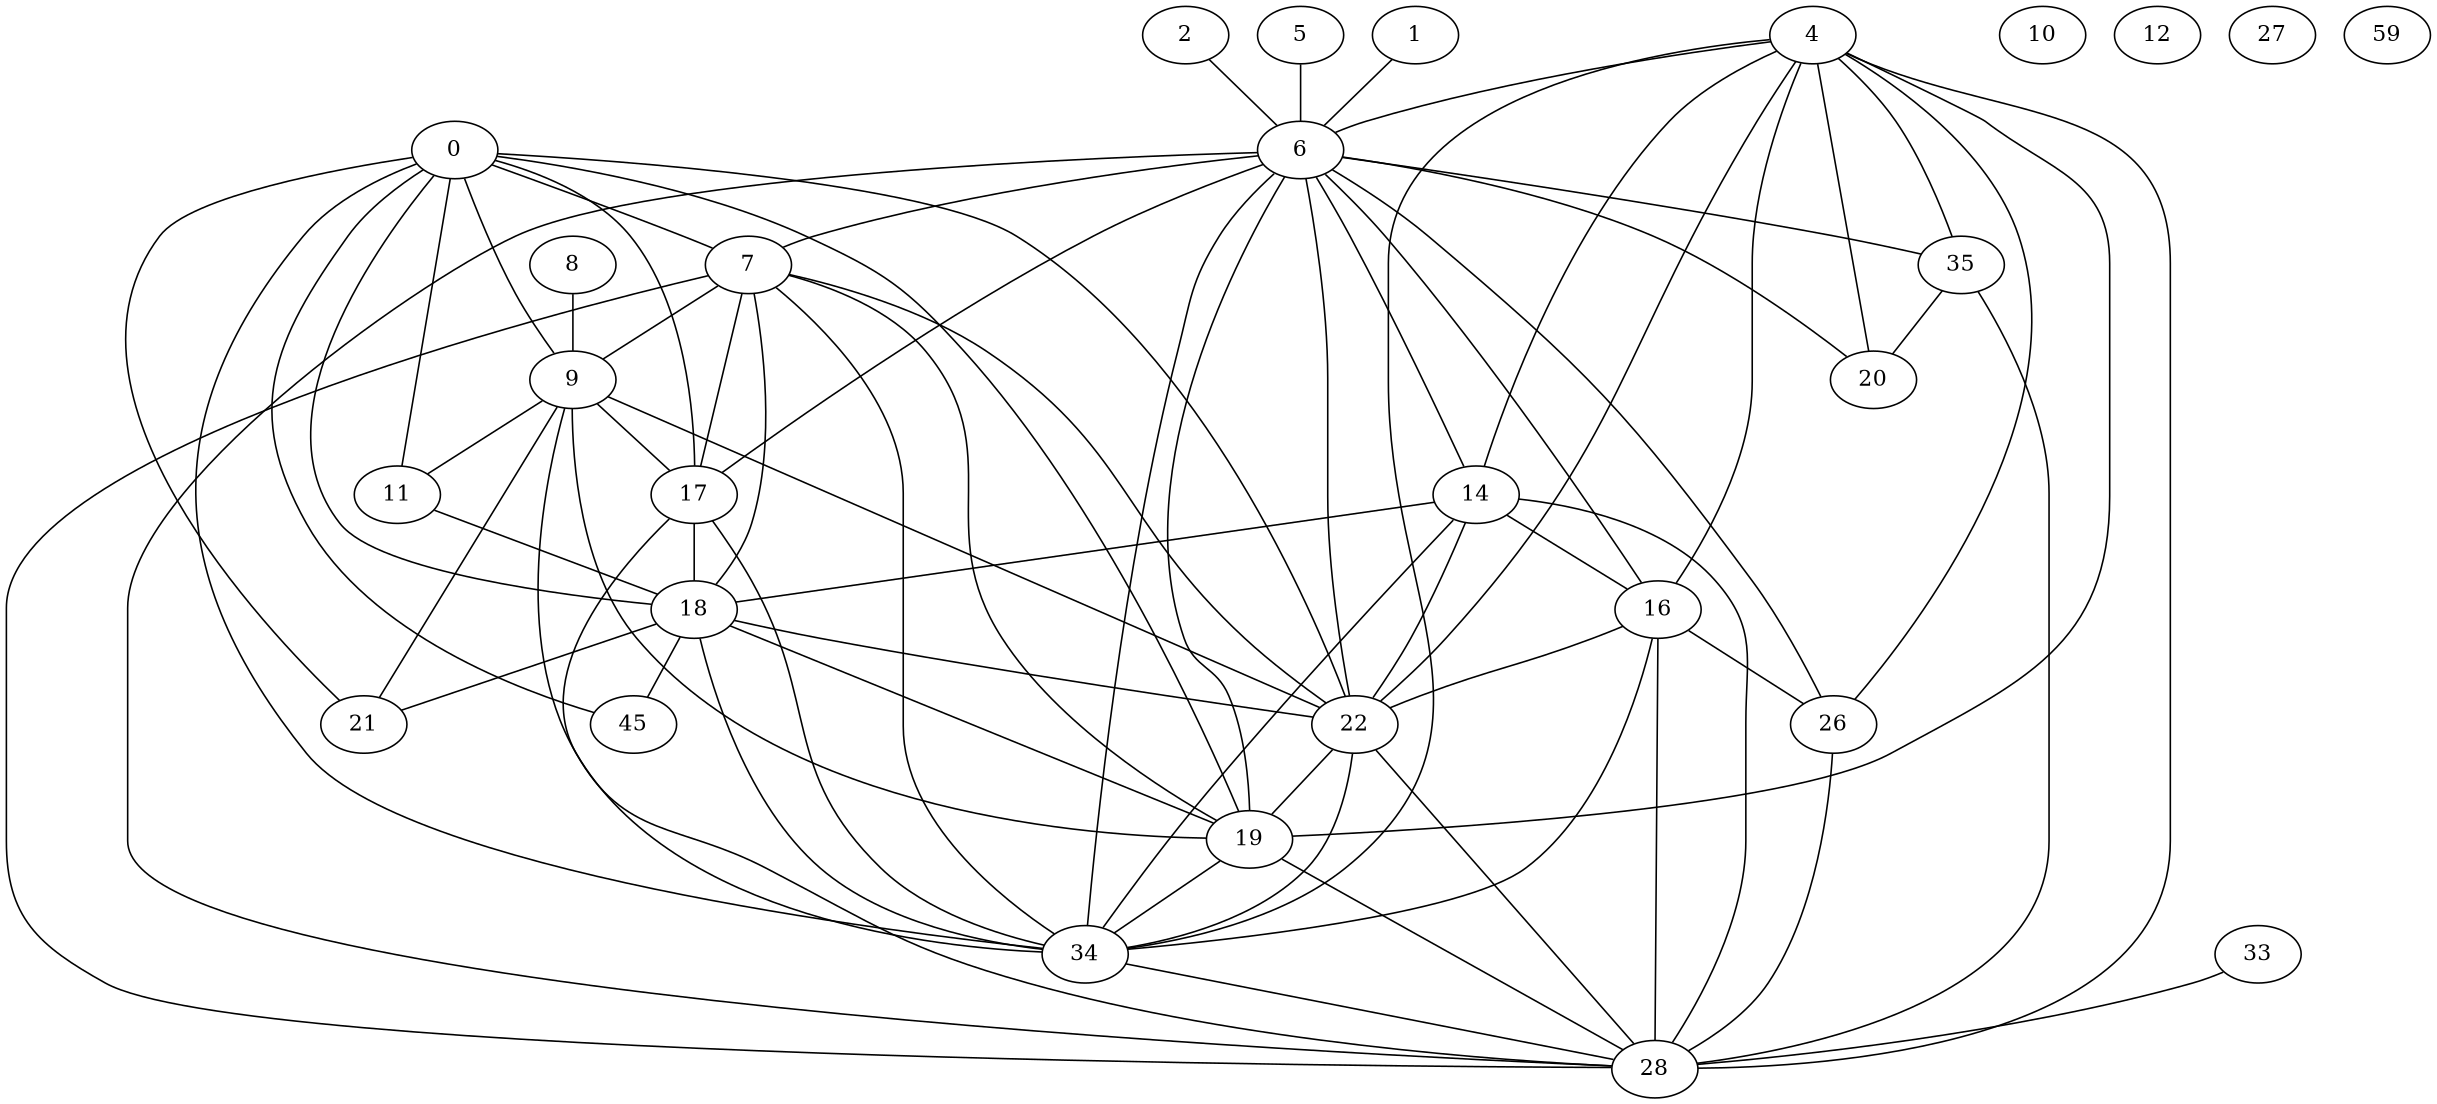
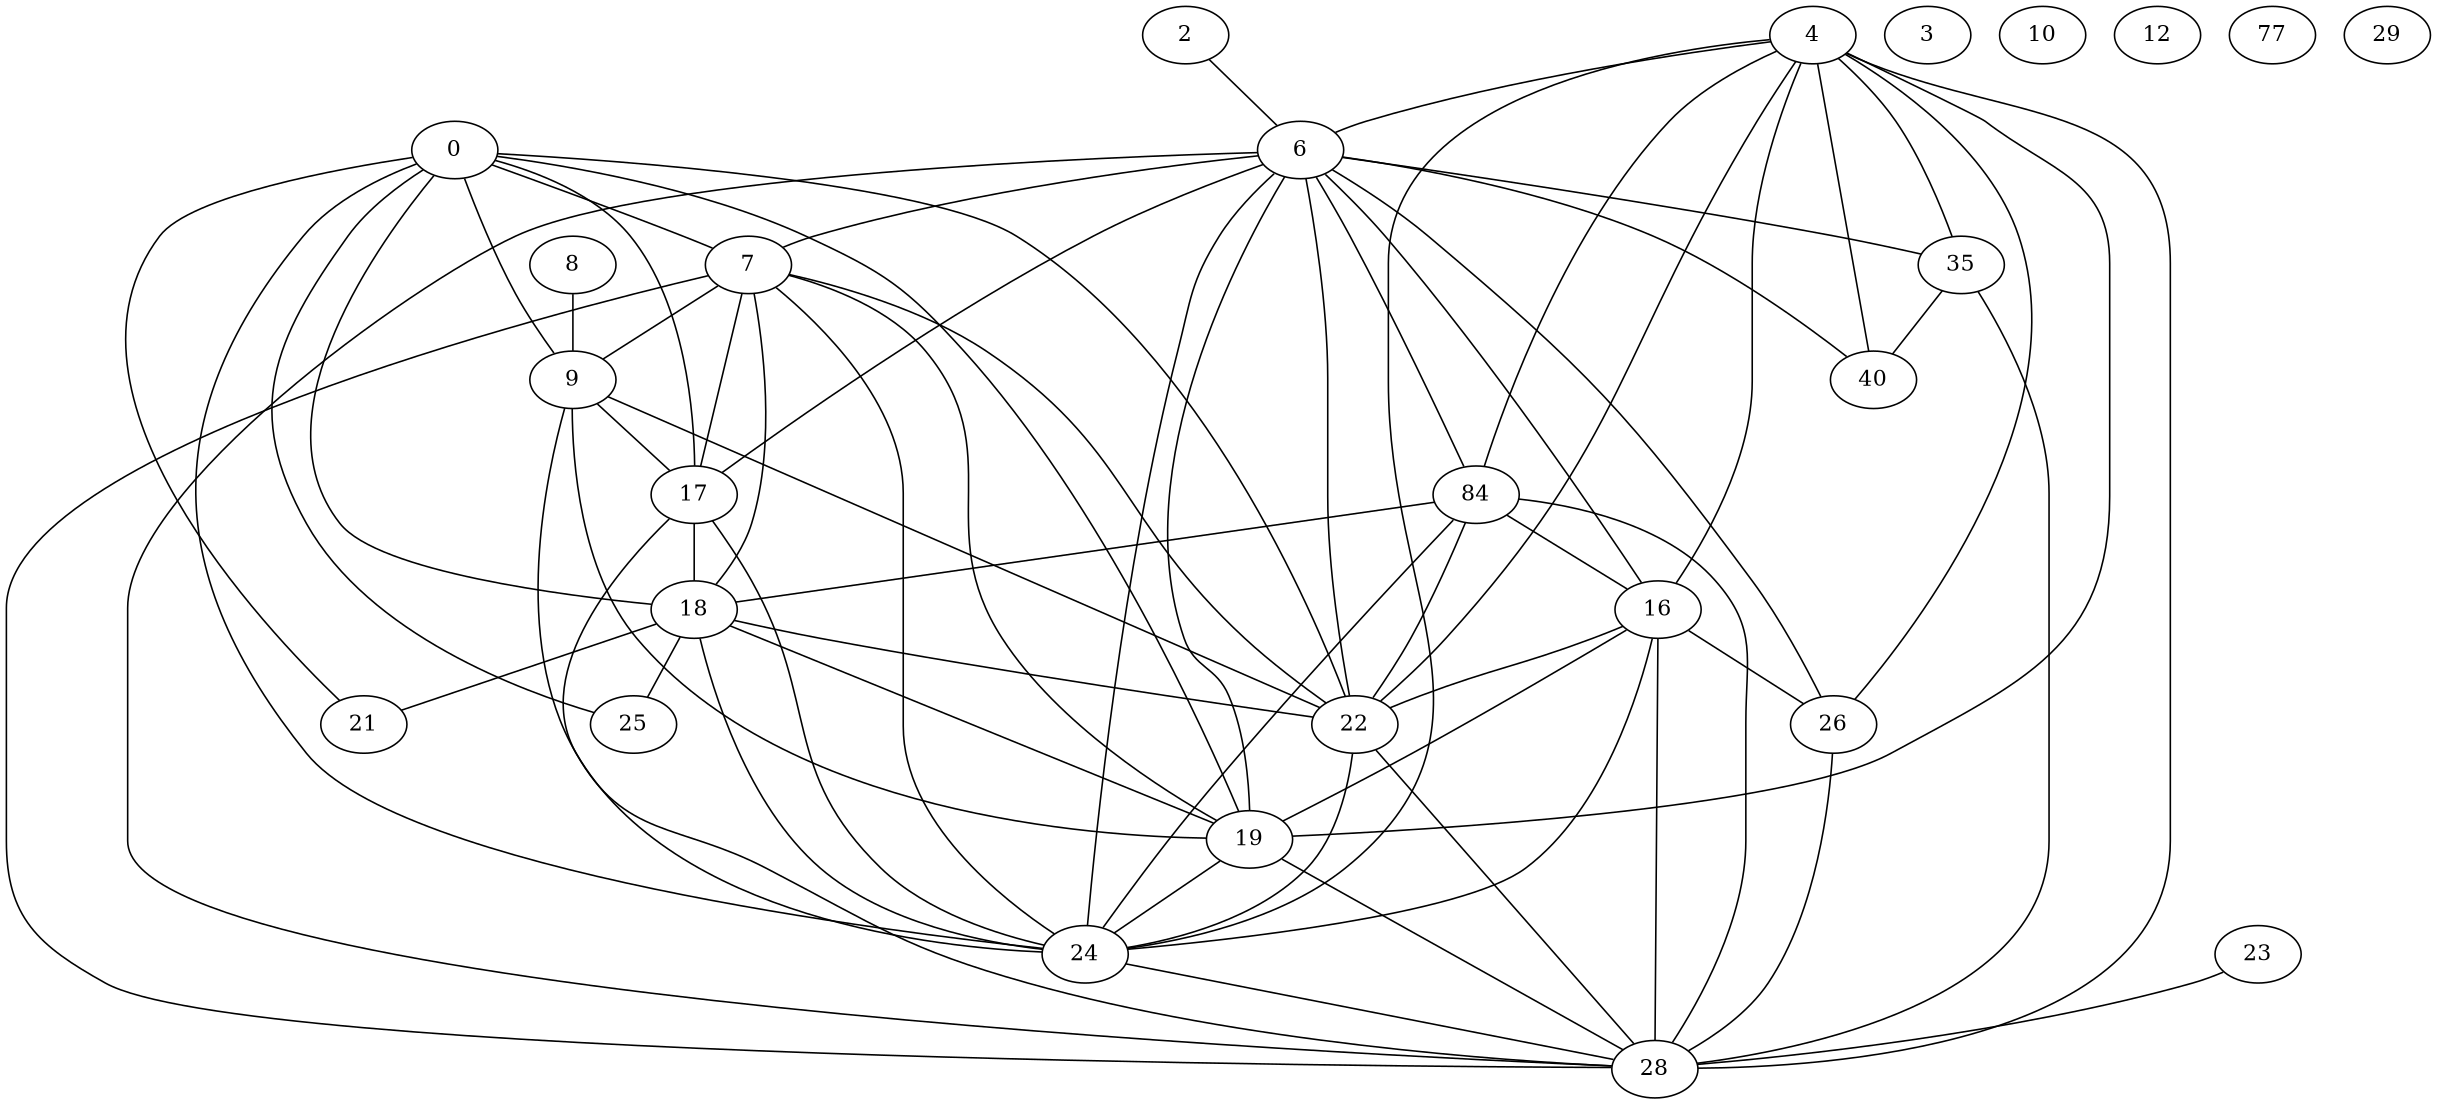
node "5": removed
node "1": removed
node "3": added
node "27": label "27" -> "77"
node "59": label "59" -> "29"
node "20": label "20" -> "40"
node "11": removed
node "14": label "14" -> "84"
edge "9" -- "21": removed
node "45": label "45" -> "25"
edge "22" -- "19": now "16" -- "19"
node "34": label "34" -> "24"
node "33": label "33" -> "23"
